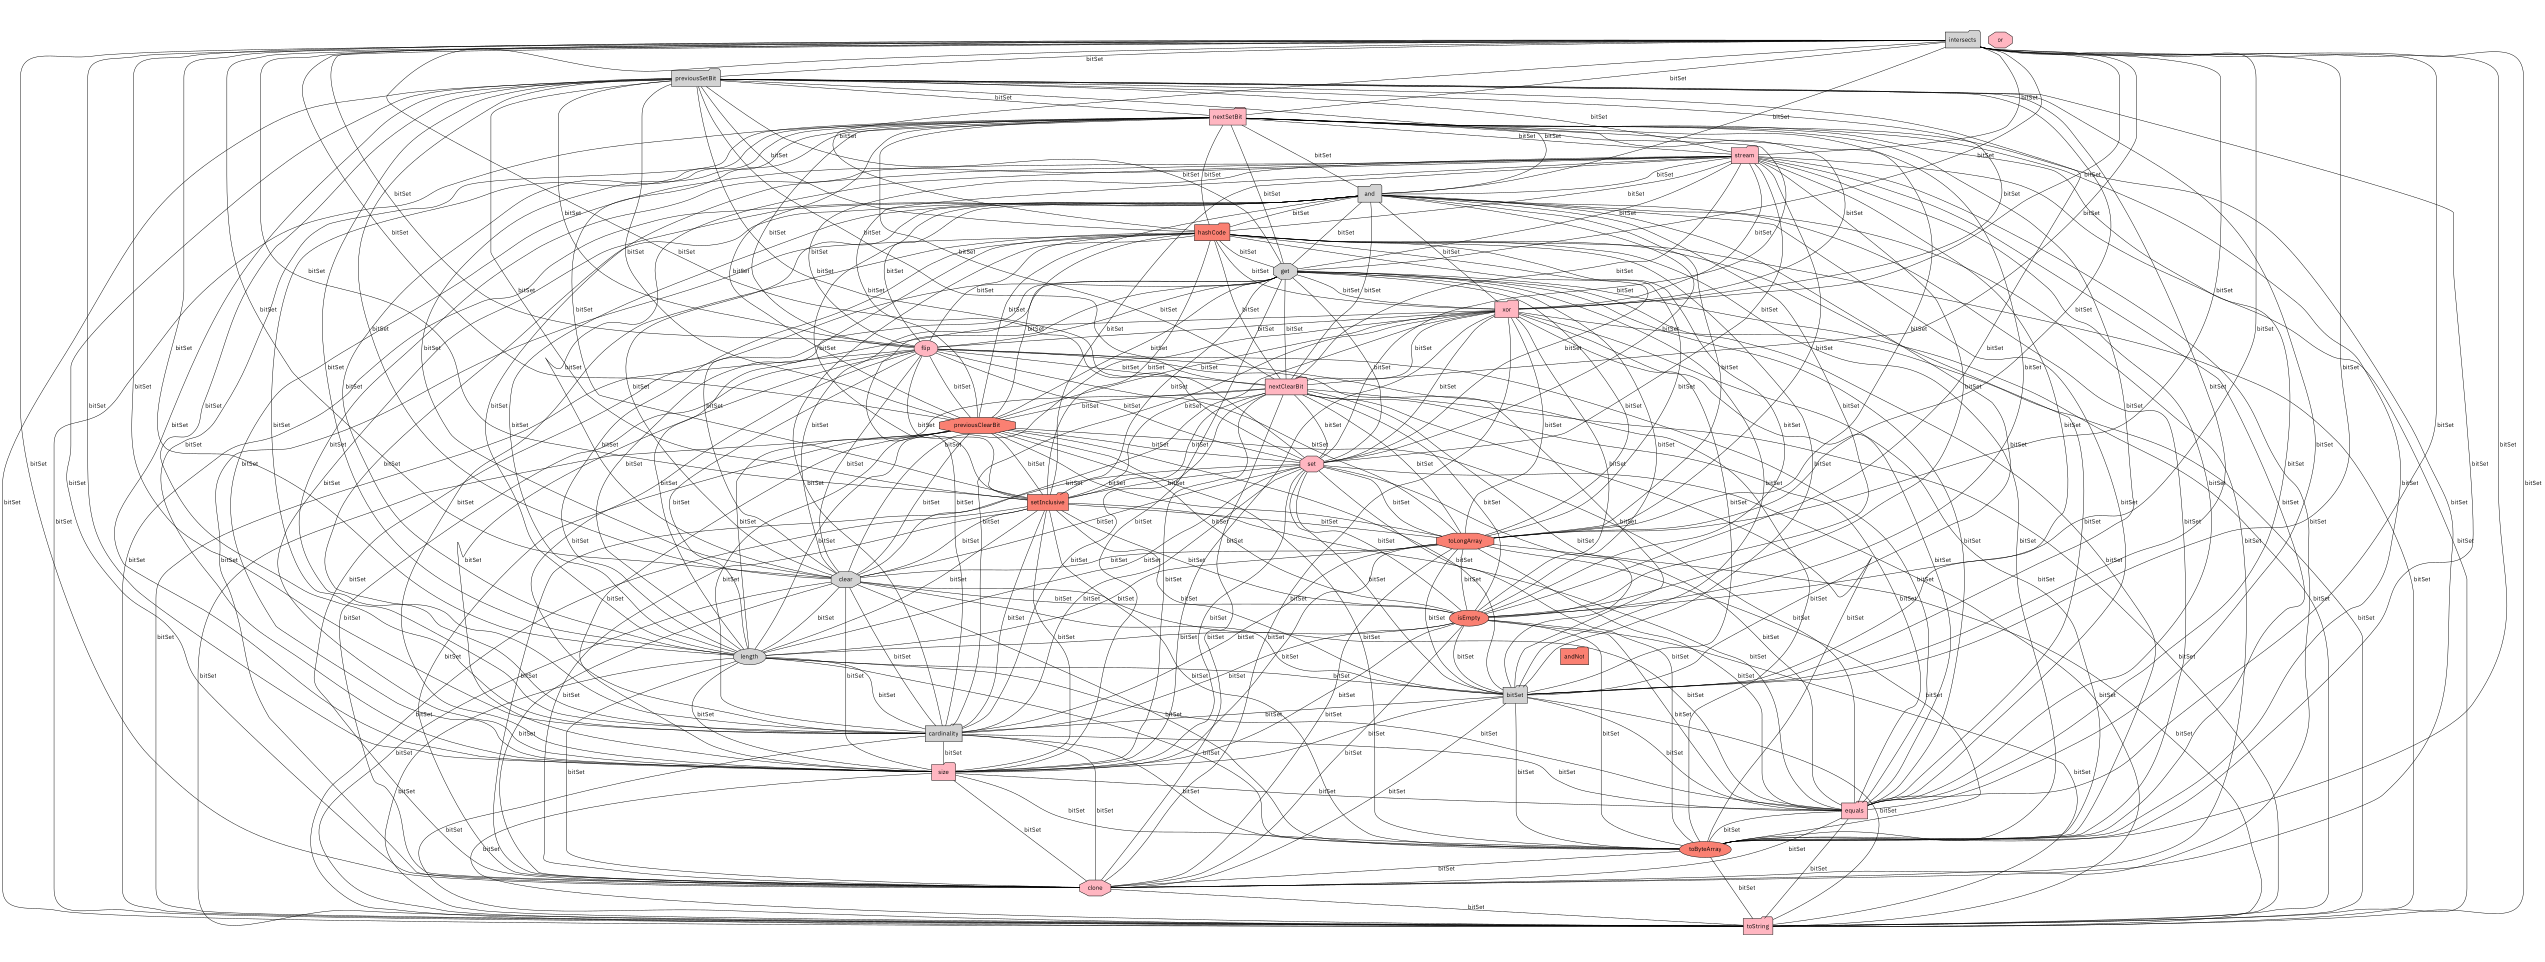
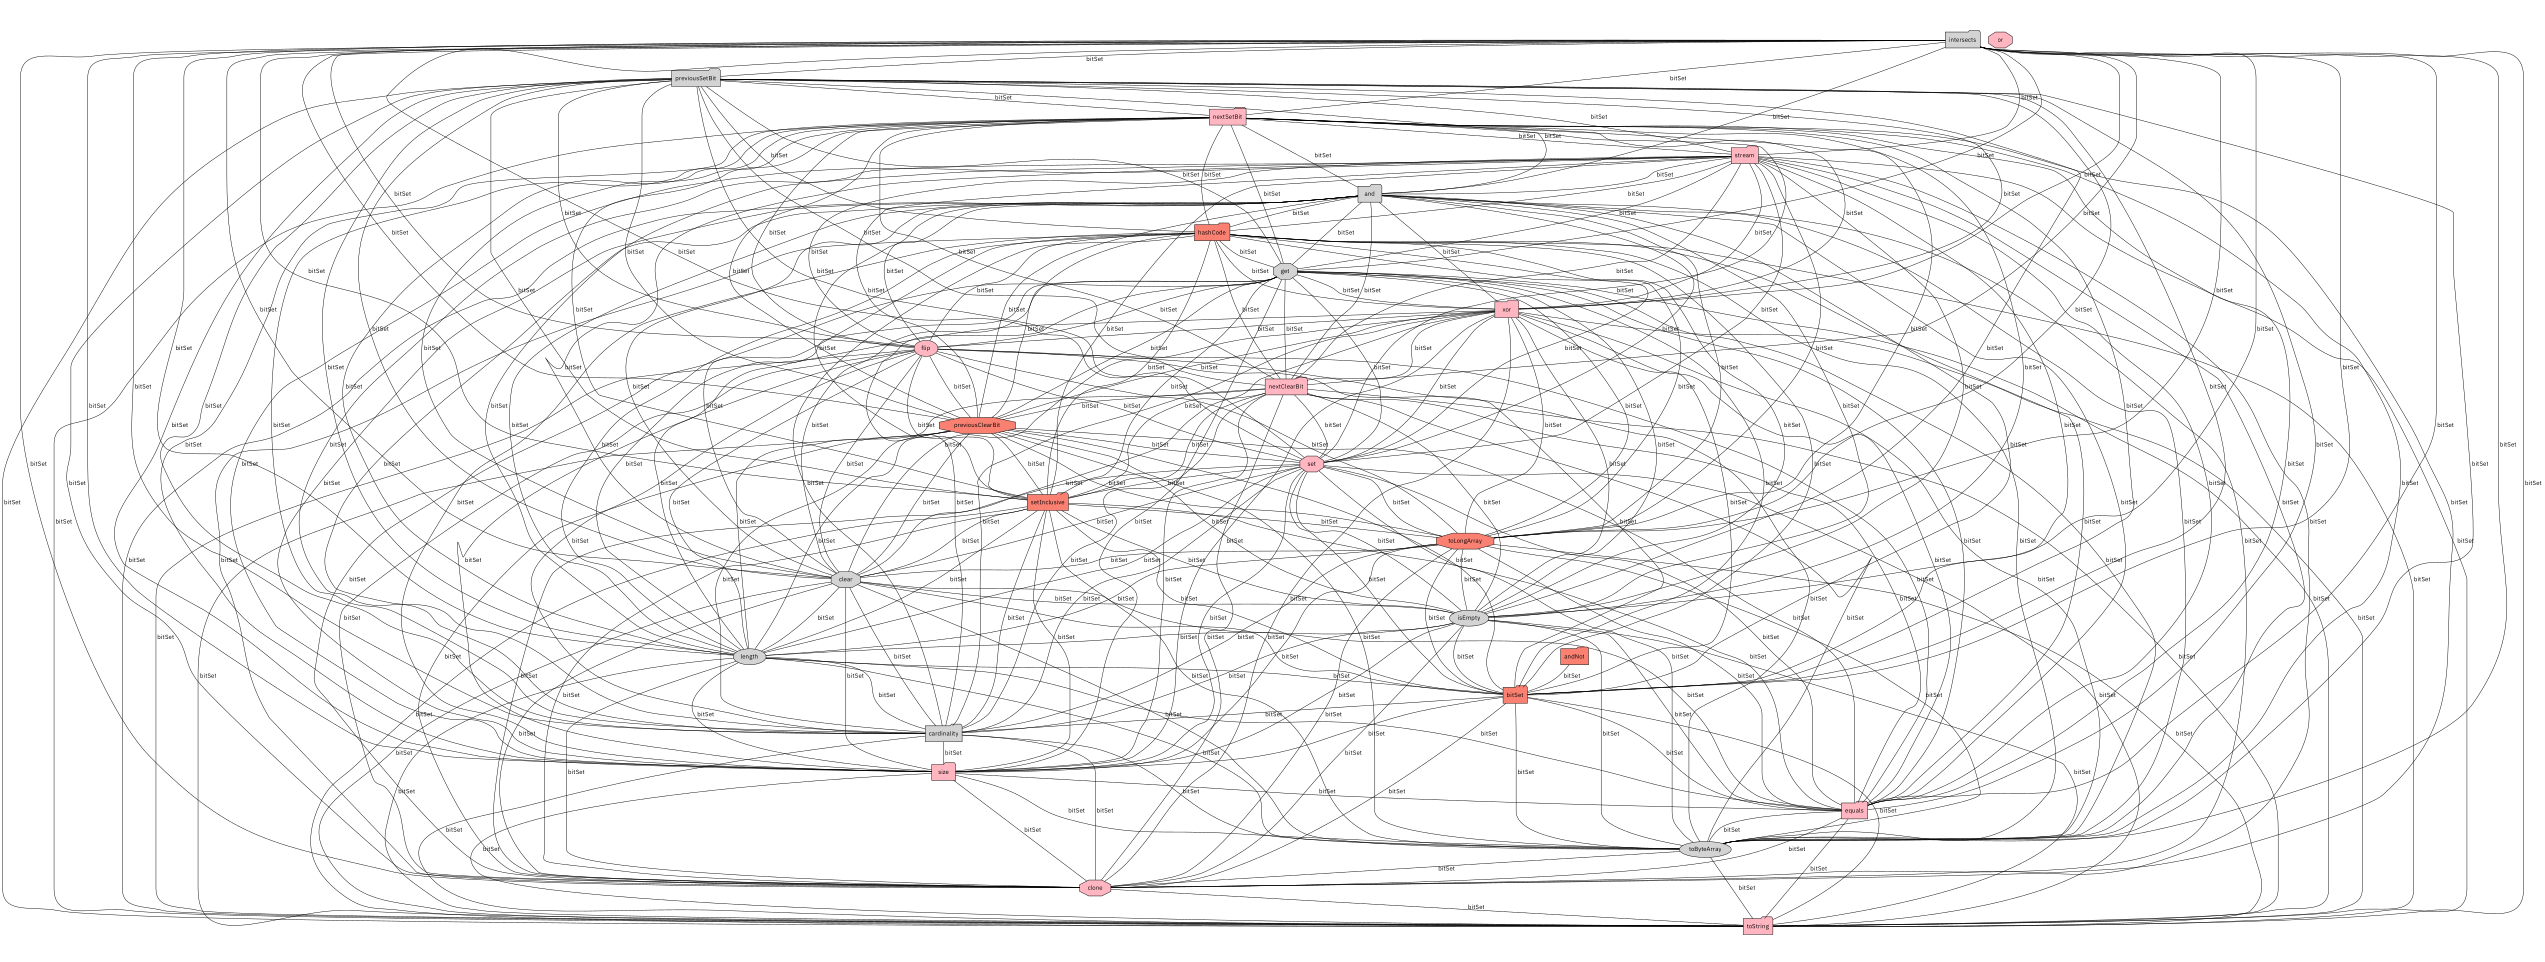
edge "intersects" -- "hashCode": removed, label "bitSet"
edge "flip" -- "nextClearBit": removed, label "bitSet"
edge "nextClearBit" -- "toLongArray": removed, label "bitSet"
edge "nextClearBit" -- "bitSet": now "andNot" -- "bitSet"
edge "previousClearBit" -- "size": removed, label "bitSet"
node "isEmpty": fillcolor salmon -> lightgrey
node "bitSet": fillcolor lightgrey -> salmon
edge "cardinality" -- "equals": removed, label "bitSet"
node "toByteArray": fillcolor salmon -> lightgrey
